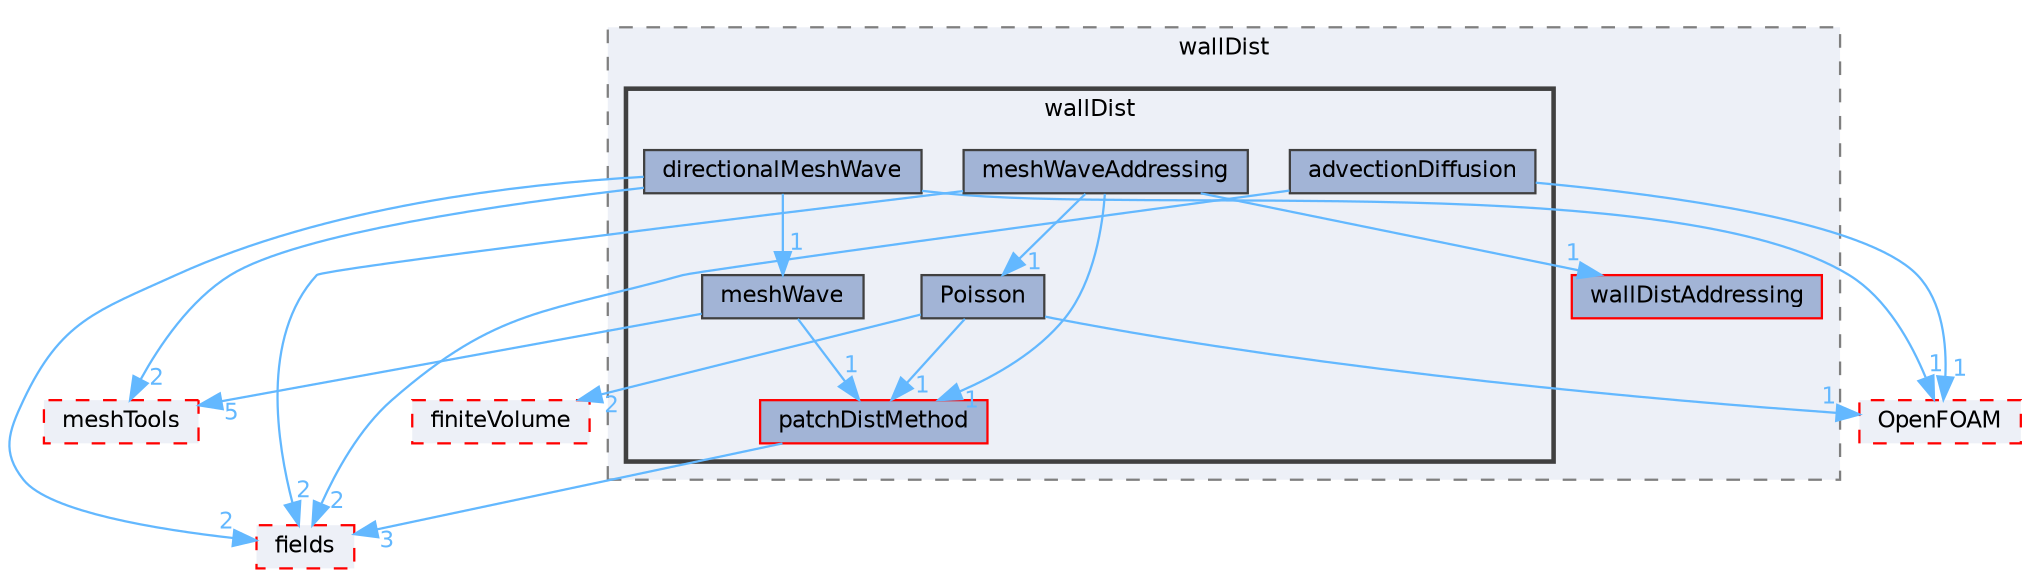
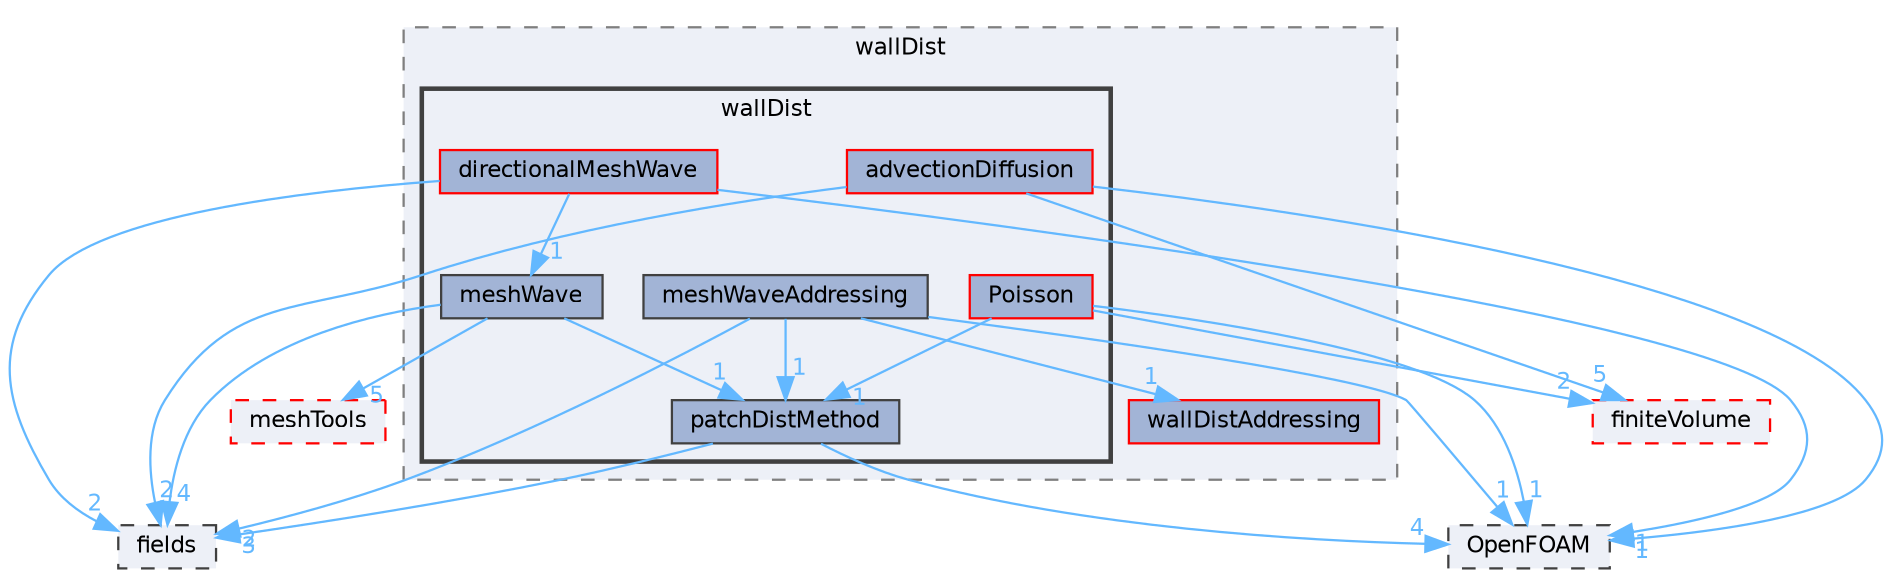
node "directionalMeshWave": color grey25 -> red
node "advectionDiffusion": color grey25 -> red
edge "directionalMeshWave" -> "meshTools": removed
edge "meshWaveAddressing" -> "Poisson": now "meshWaveAddressing" -> "OpenFOAM"
edge "advectionDiffusion" -> "finiteVolume": added
node "Poisson": color grey25 -> red
edge "meshWave" -> "fields": added
node "patchDistMethod": color red -> grey25
node "OpenFOAM": color red -> grey25
edge "patchDistMethod" -> "OpenFOAM": added
node "fields": color red -> grey25
